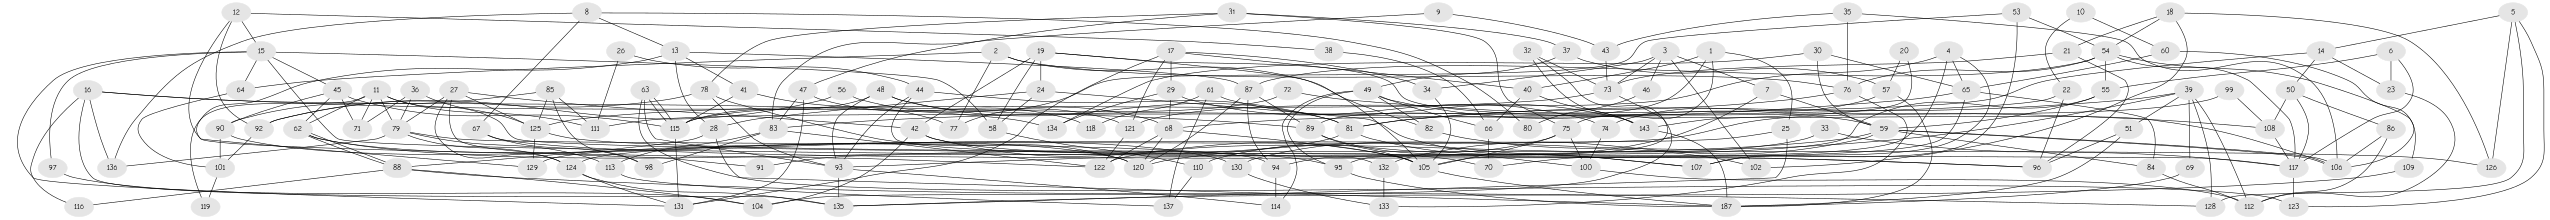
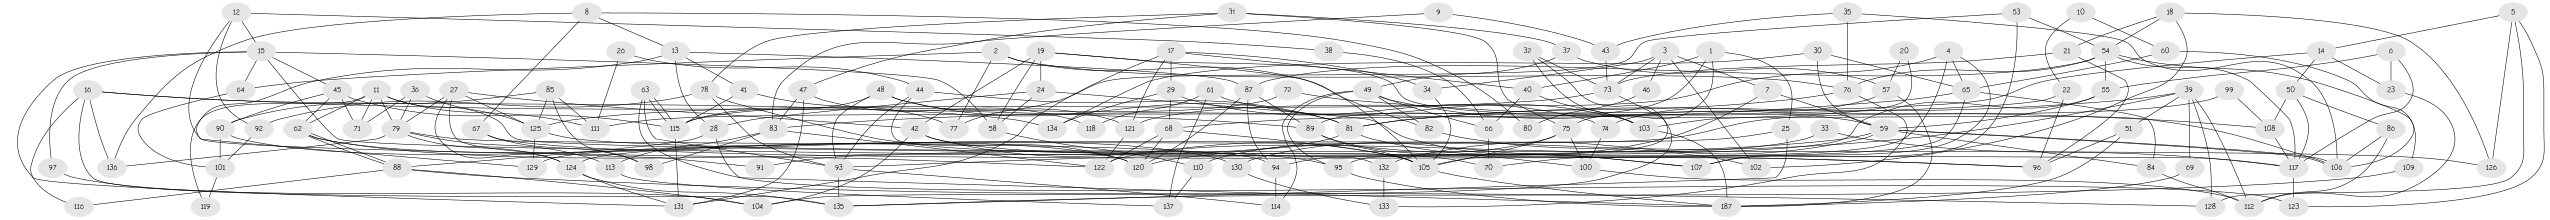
node "56": removed
node "143": label "143" -> "103"
